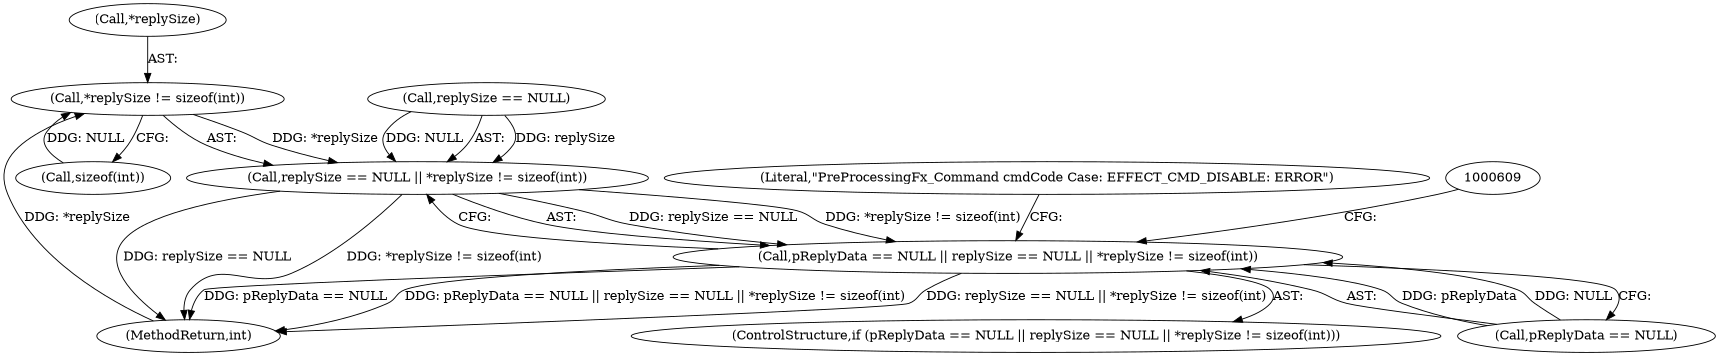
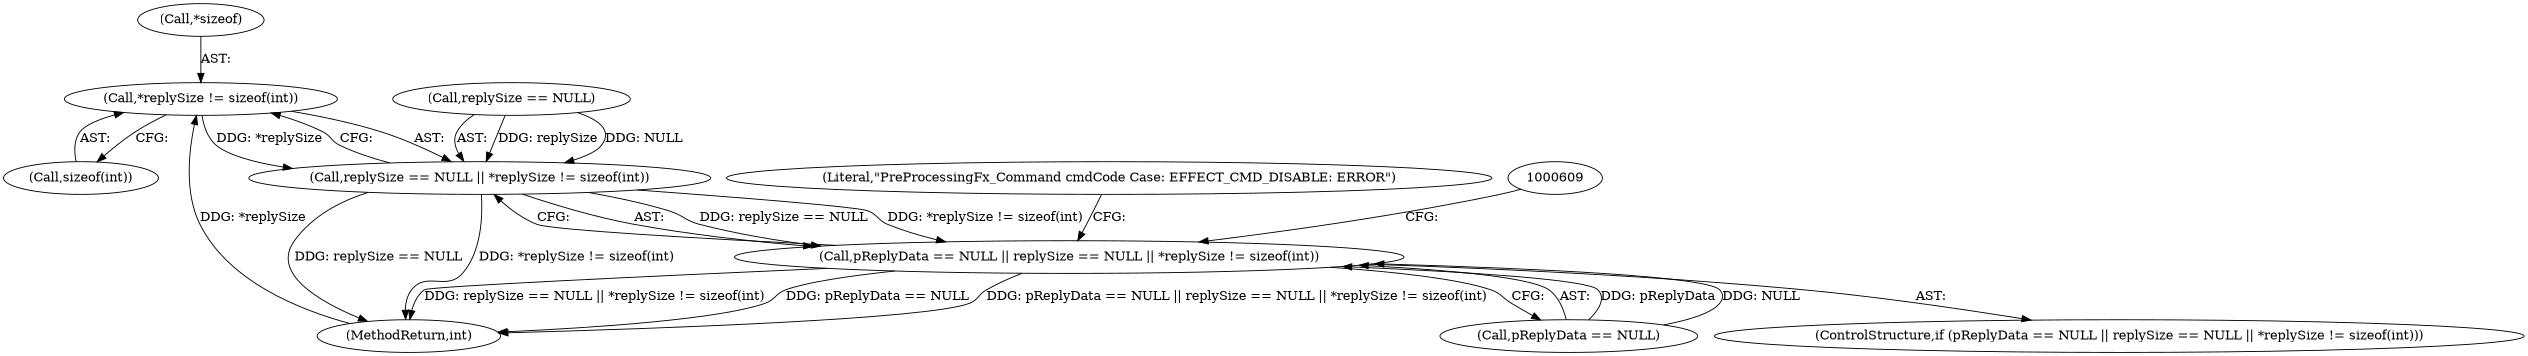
node "(Call,*replySize)": label "(Call,*replySize)" -> "(Call,*sizeof)"
edge "(Call,sizeof(int))" -> "(Call,*replySize != sizeof(int))": label "DDG: NULL" -> "AST: "
edge "(Call,replySize == NULL || *replySize != sizeof(int))" -> "(Call,*replySize != sizeof(int))": added, label "CFG:"
